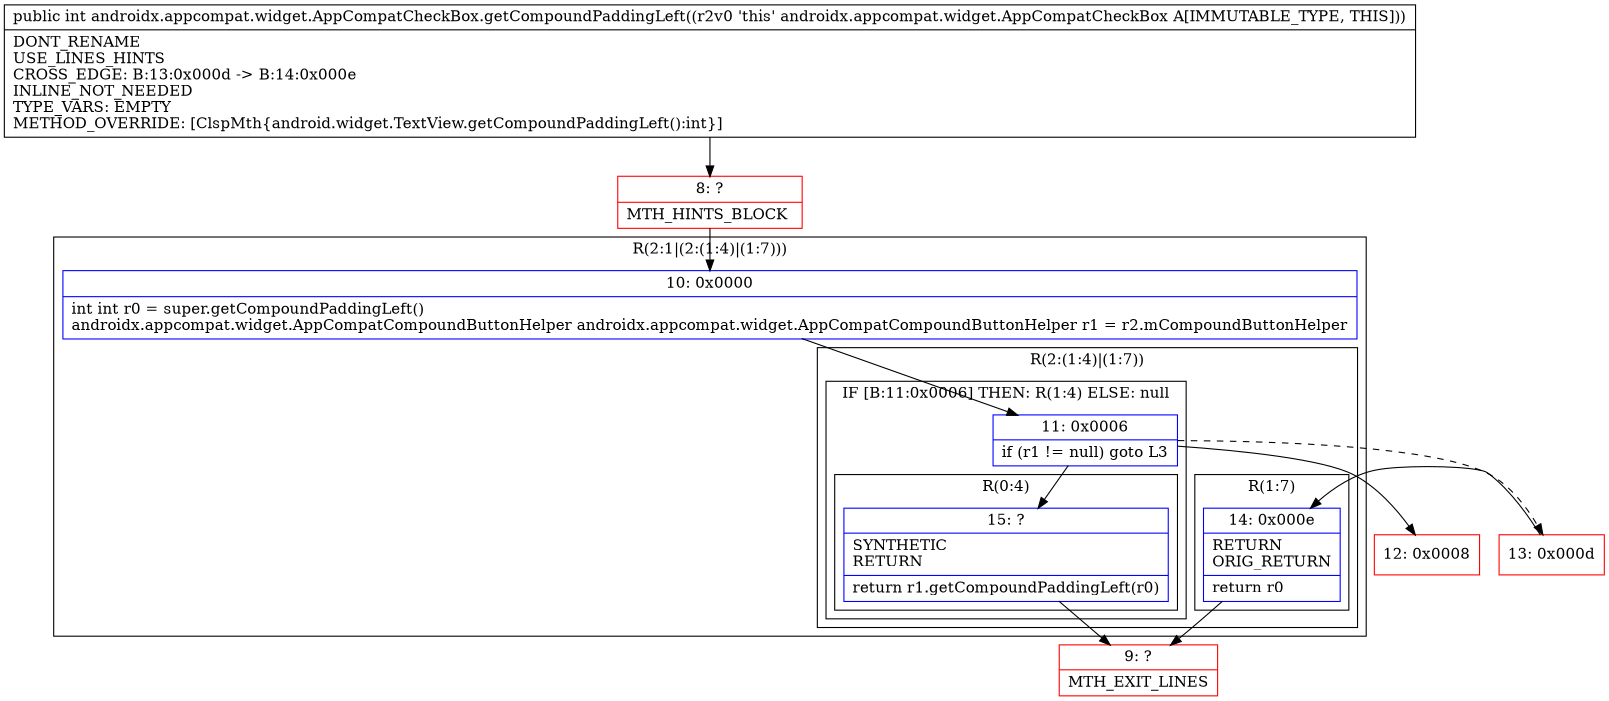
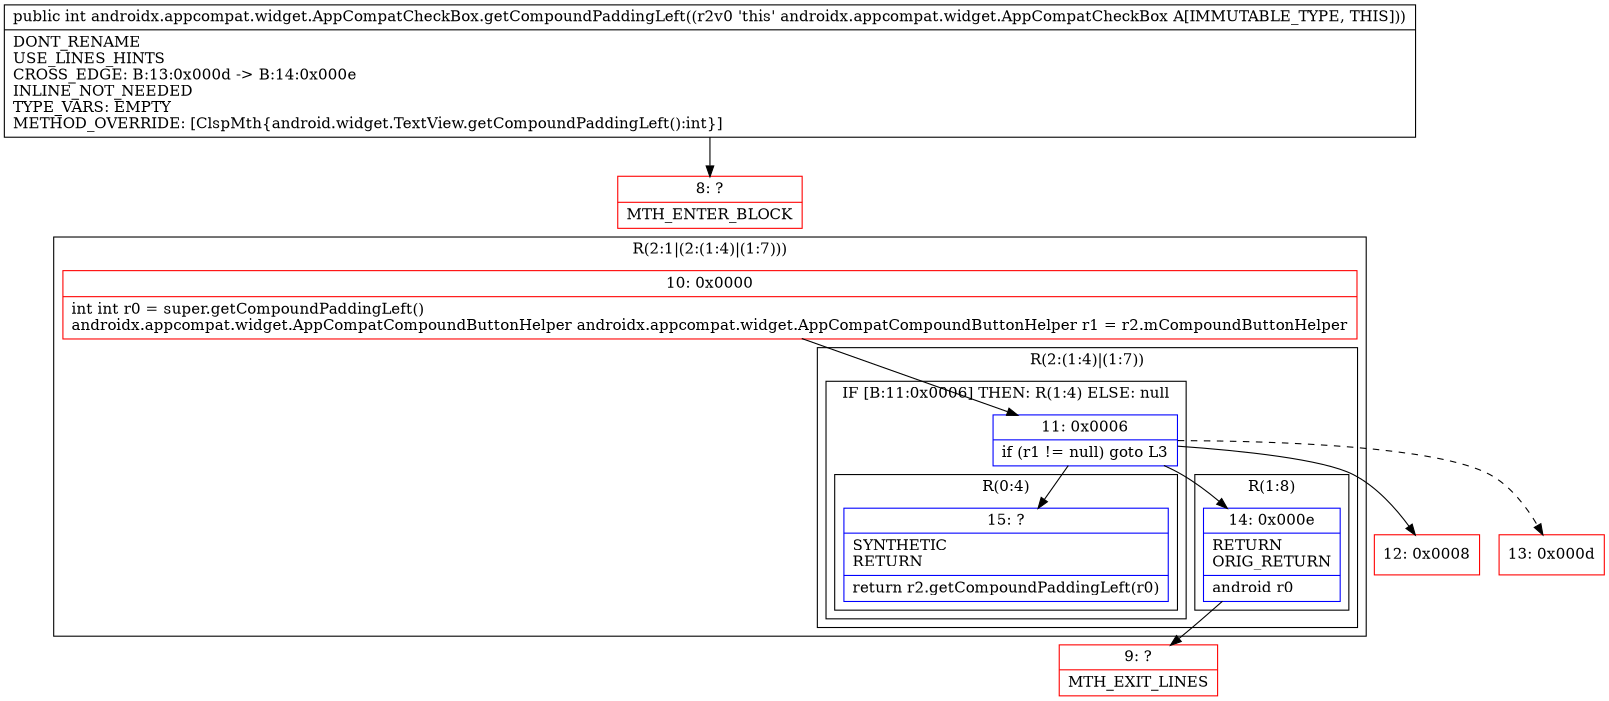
node "8: ?": text "MTH_HINTS_BLOCK" -> "MTH_ENTER_BLOCK"
edge "8: ?" -> "10: 0x0000": removed
node "10: 0x0000": color blue -> red
edge "13: 0x000d" -> "14: 0x000e": now "11: 0x0006" -> "14: 0x000e"
cluster "R(1:7)": label "R(1:7)" -> "R(1:8)"
node "15: ?": text "return r1.getCompoundPaddingLeft(r0)" -> "return r2.getCompoundPaddingLeft(r0)"
node "14: 0x000e": text "return r0" -> "android r0"
edge "15: ?" -> "9: ?": removed
